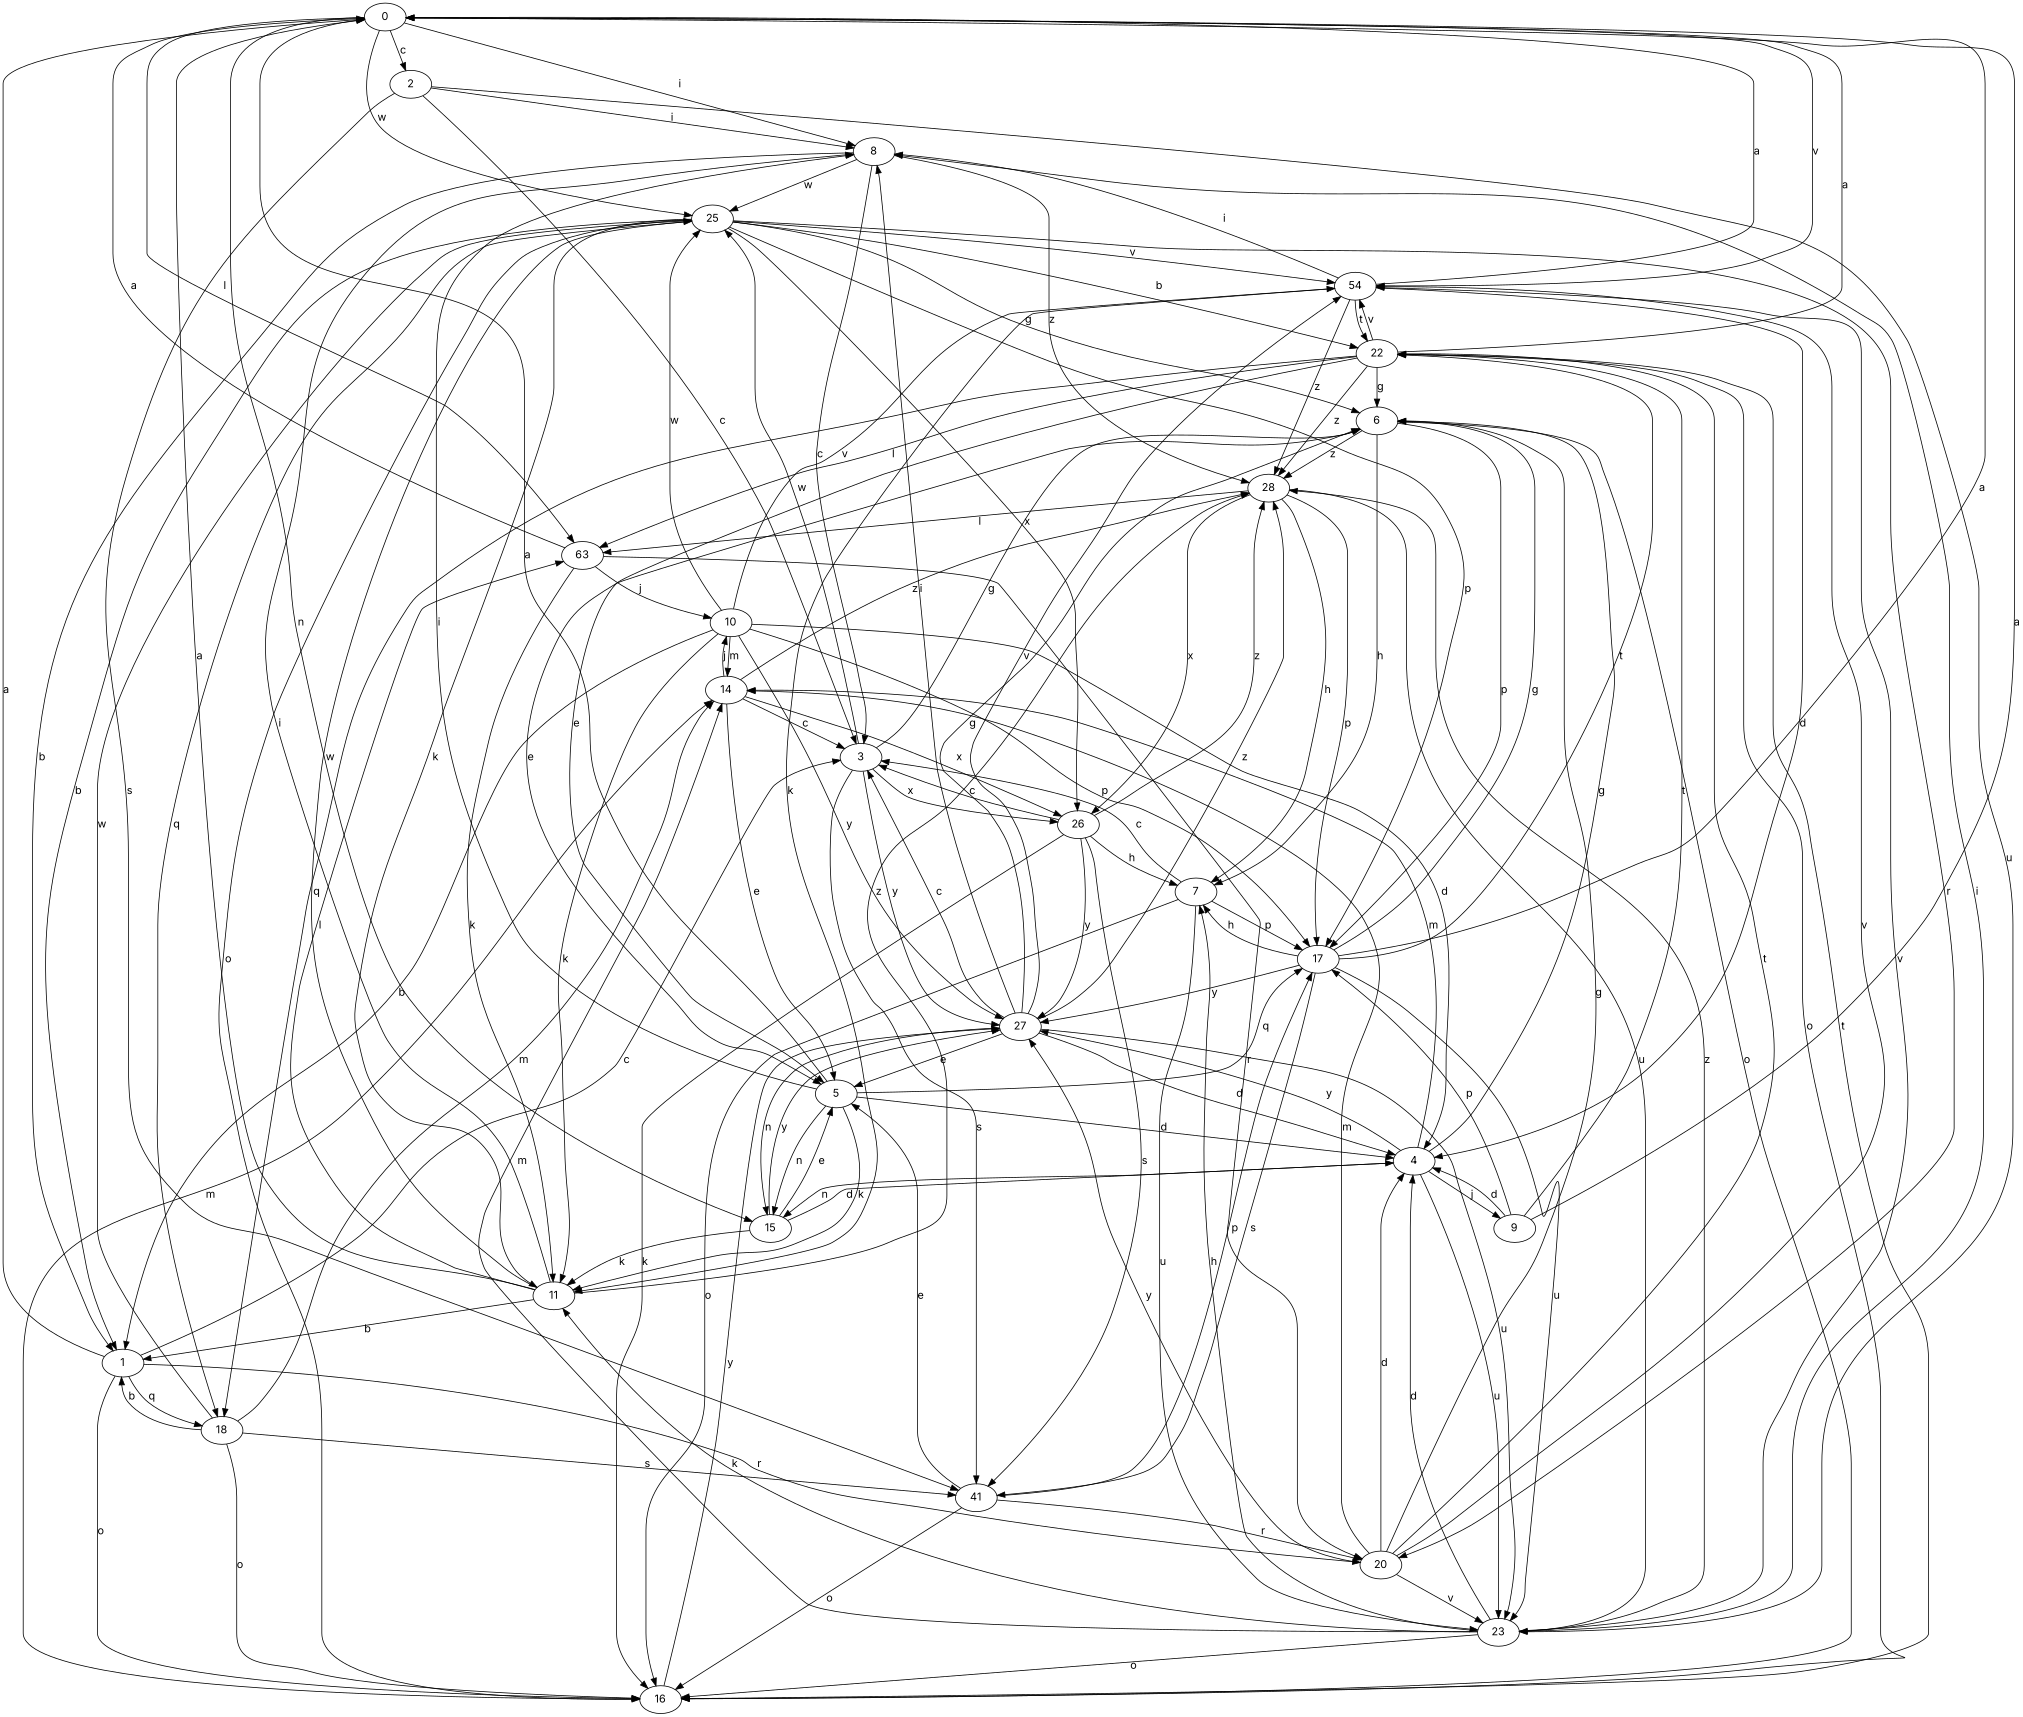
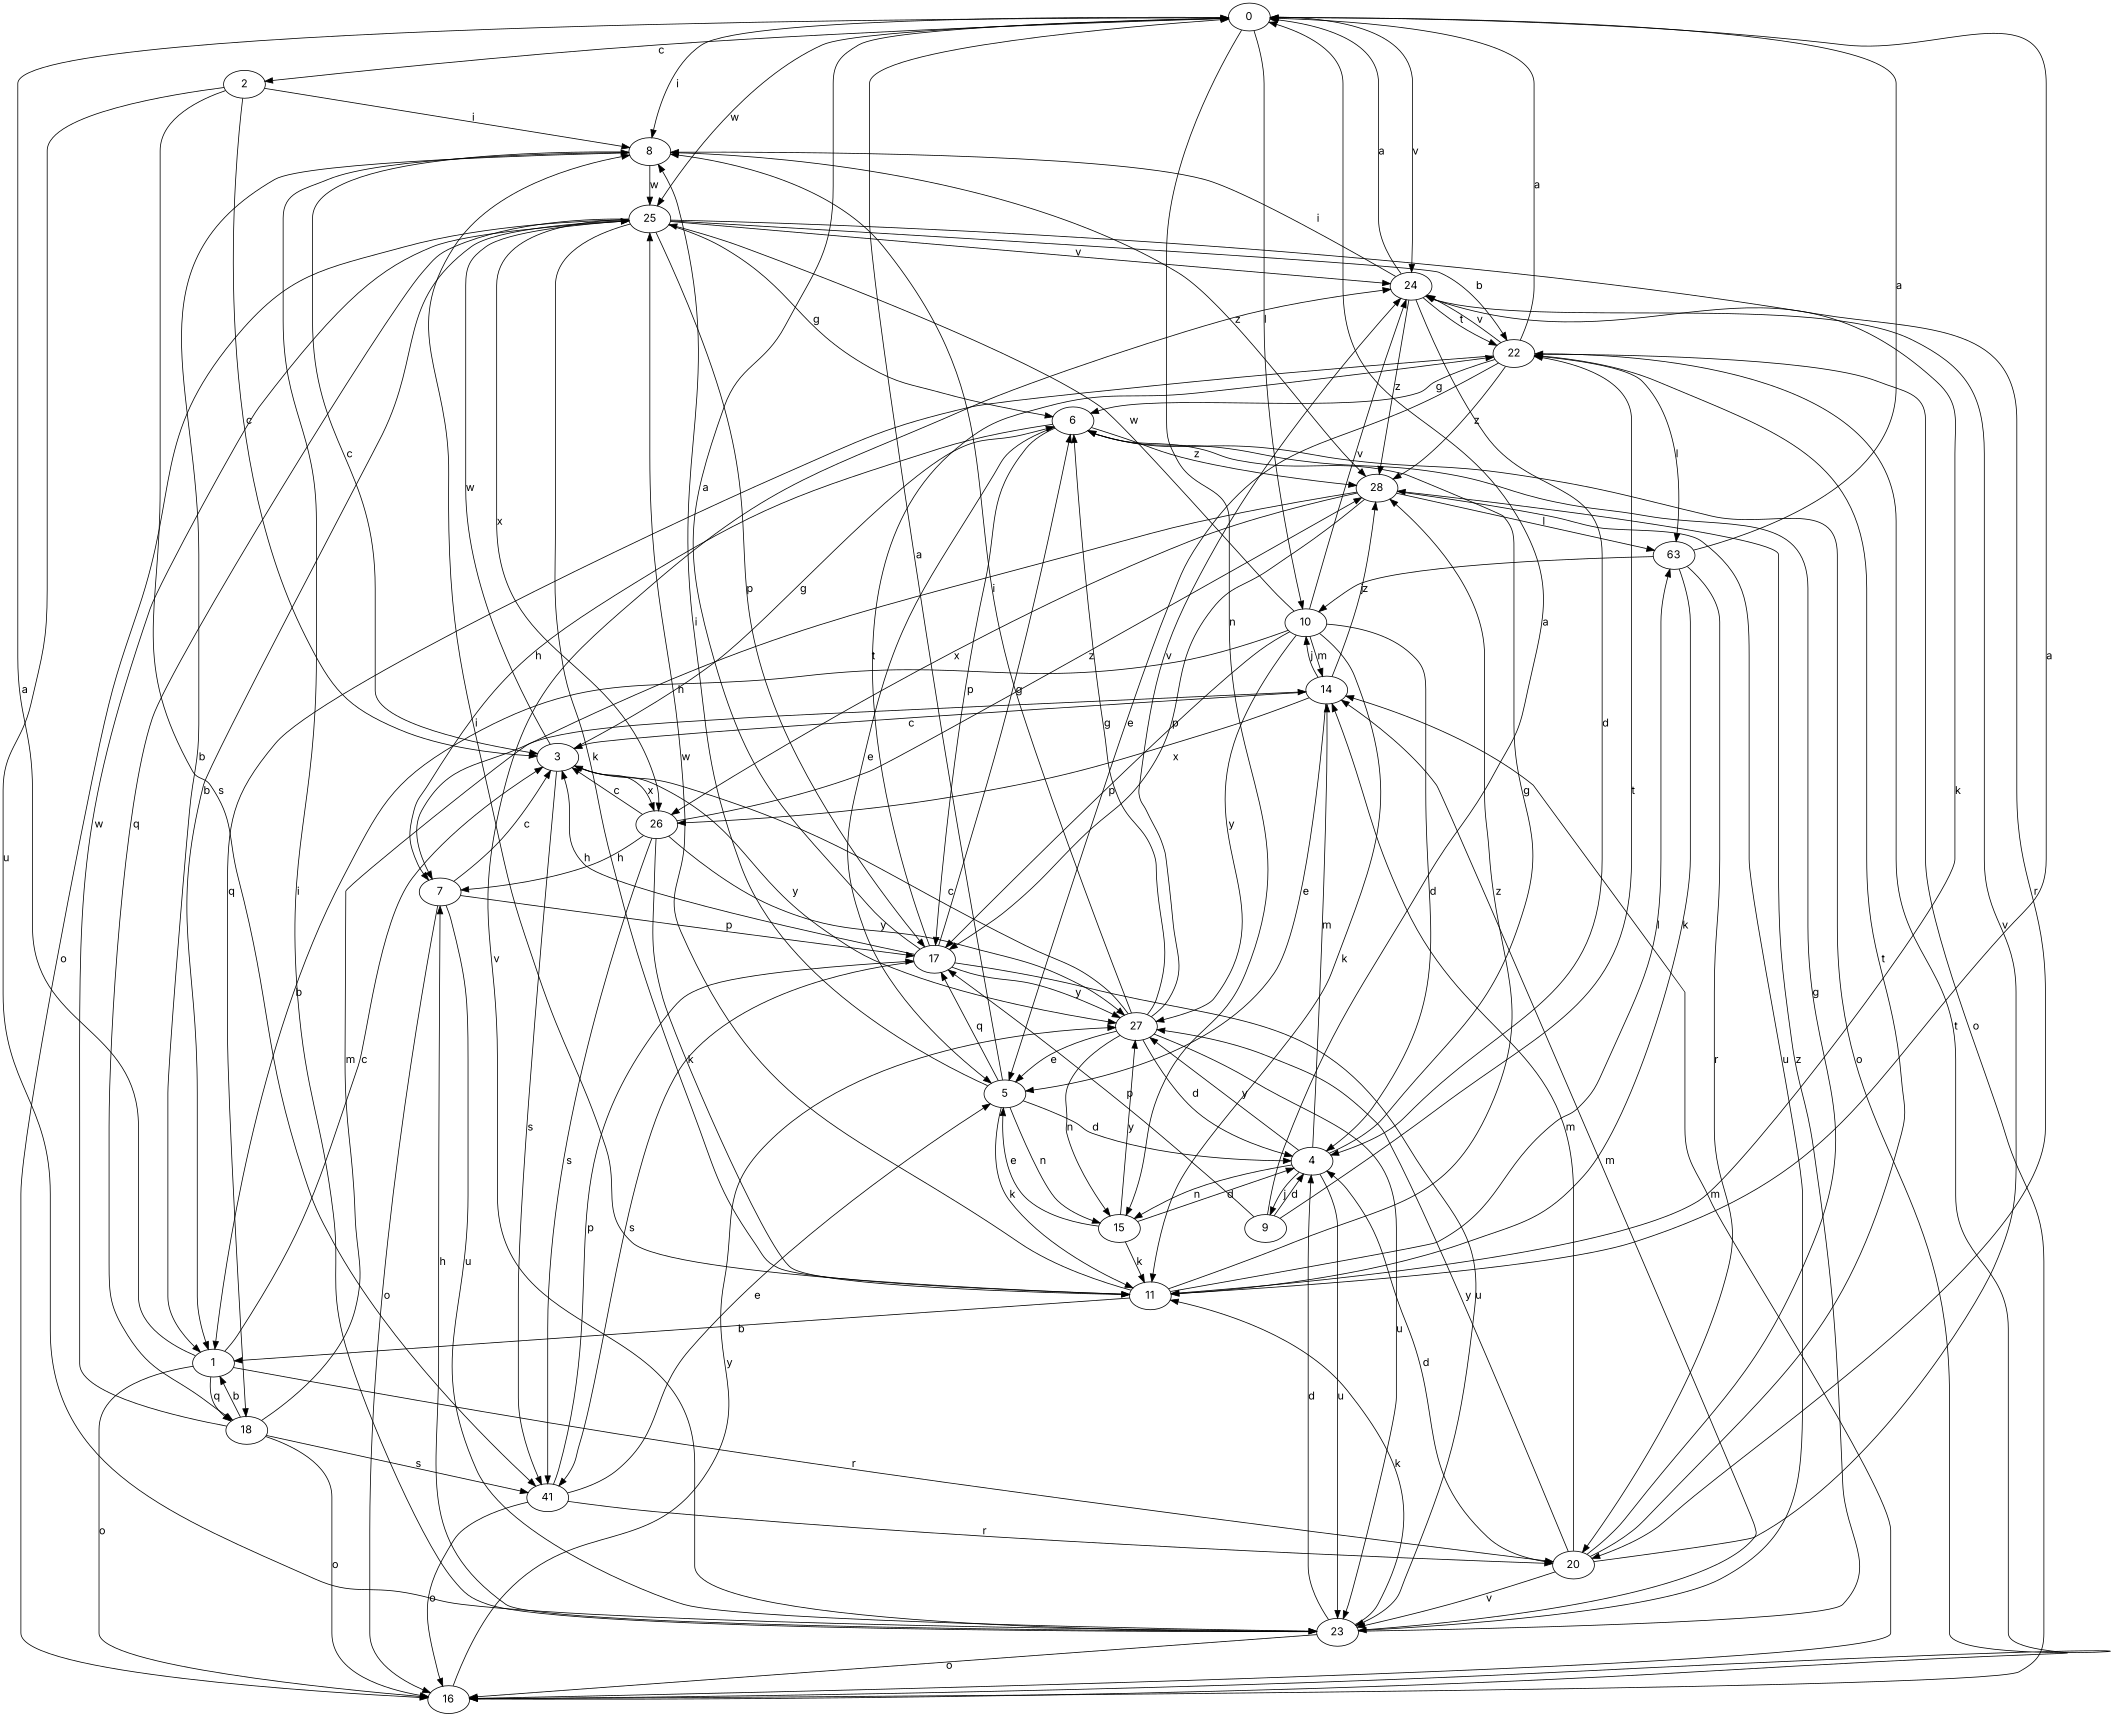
edge "0" -> "63": now "0" -> "10"
node "54": label "54" -> "24"
edge "27" -> "28": removed, label "z"
edge "17" -> "7": now "17" -> "3"
edge "26" -> "16": now "26" -> "11"
